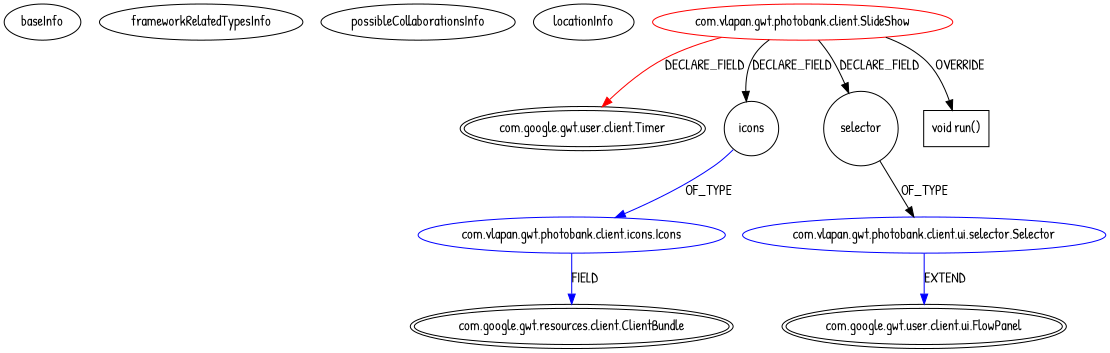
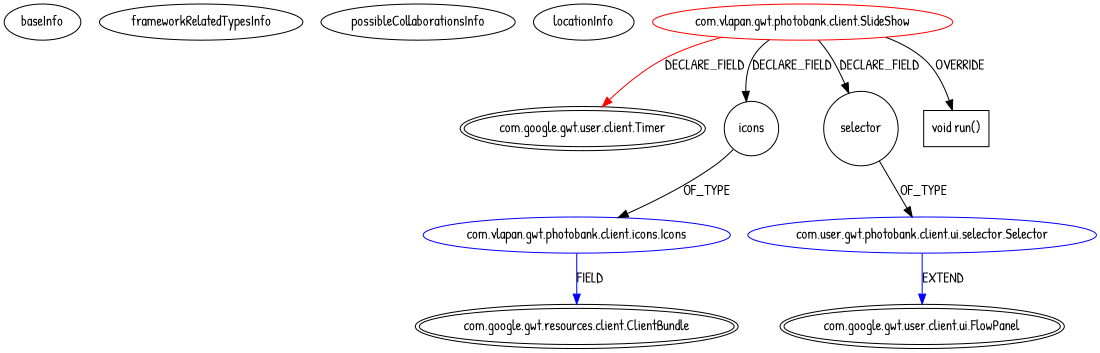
edge "icons" -> "com.vlapan.gwt.photobank.client.icons.Icons": color blue -> black
node "com.vlapan.gwt.photobank.client.ui.selector.Selector": label "com.vlapan.gwt.photobank.client.ui.selector.Selector" -> "com.user.gwt.photobank.client.ui.selector.Selector"
